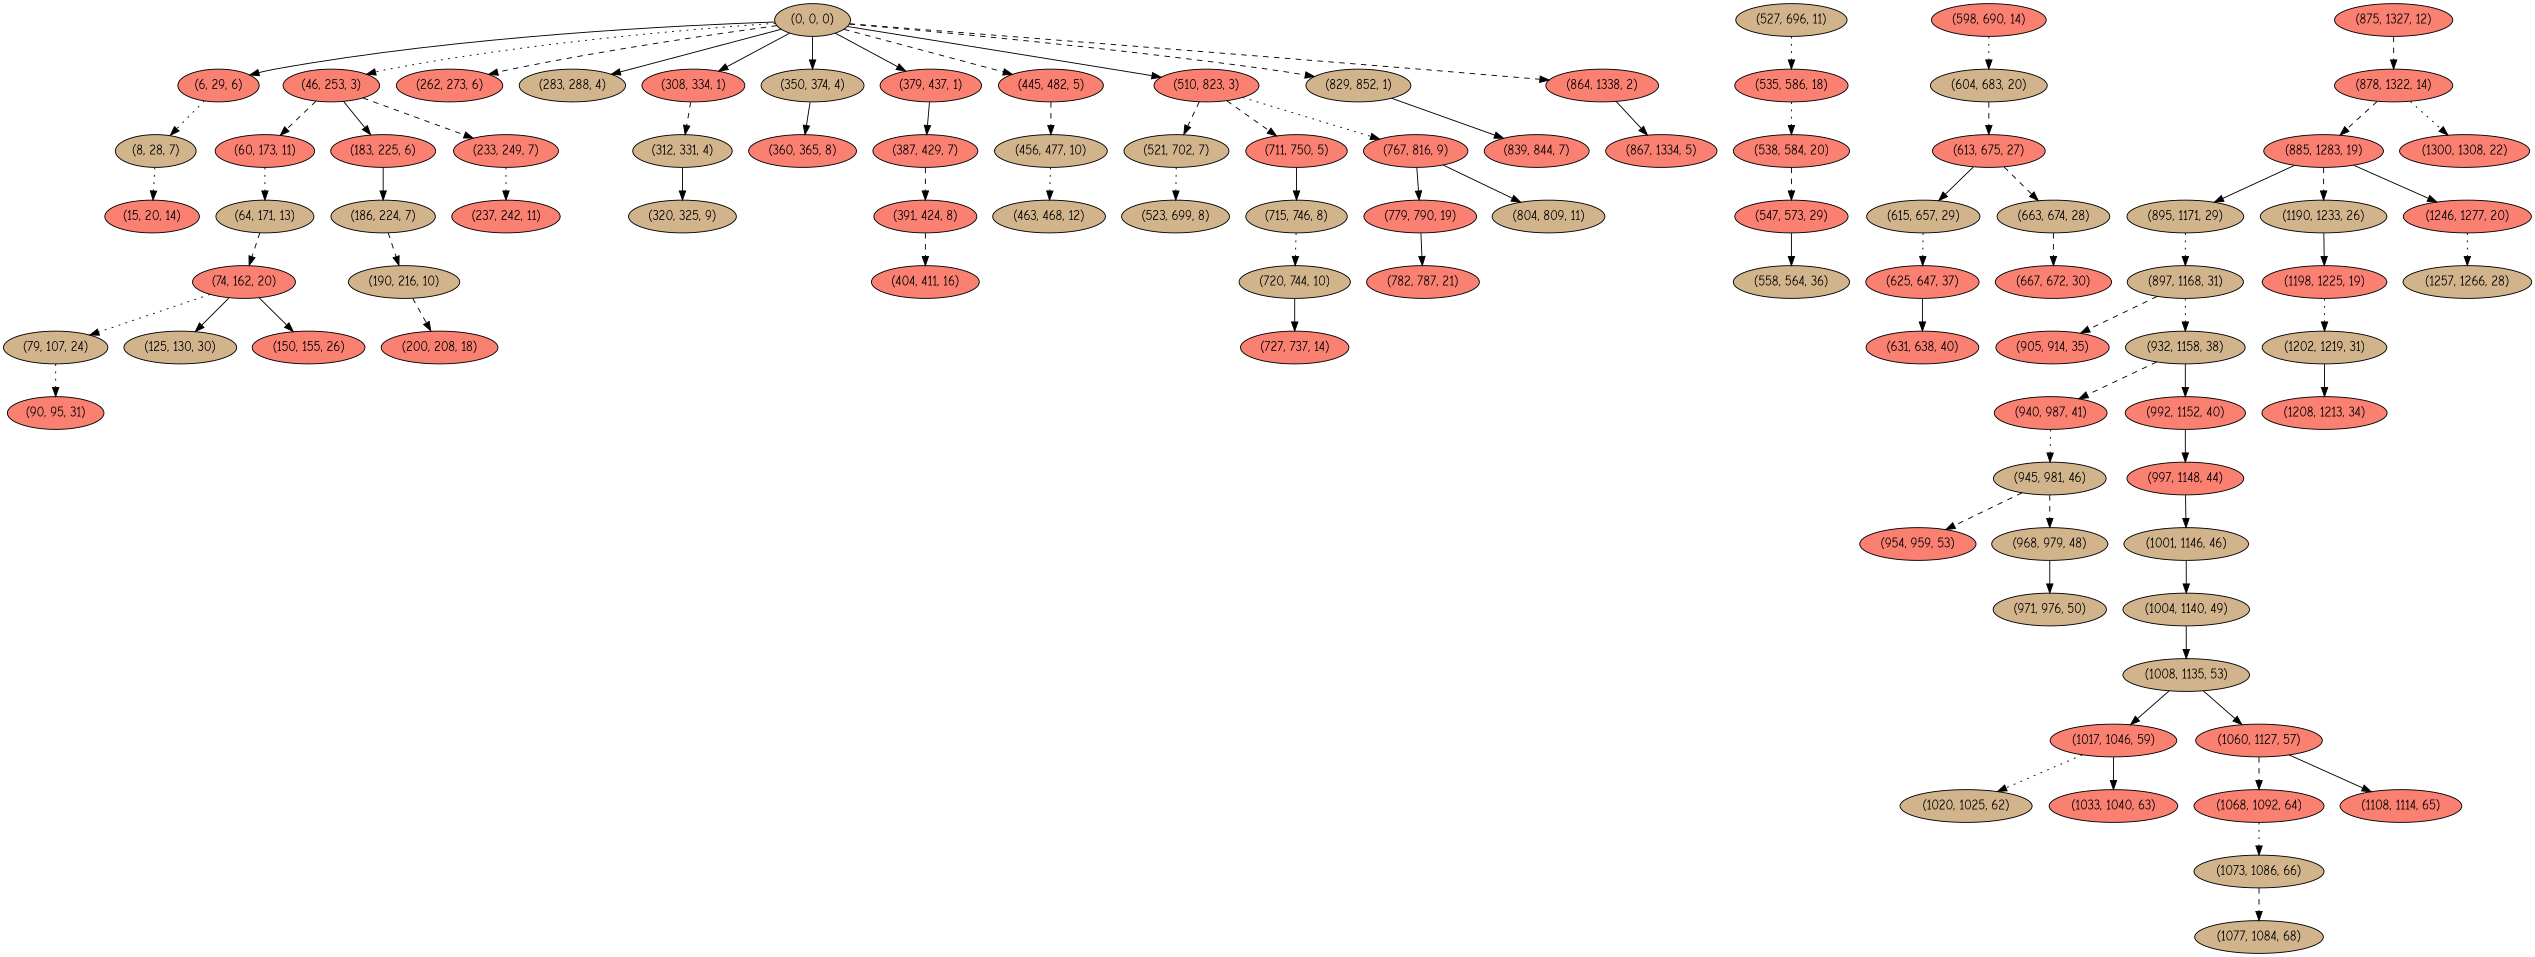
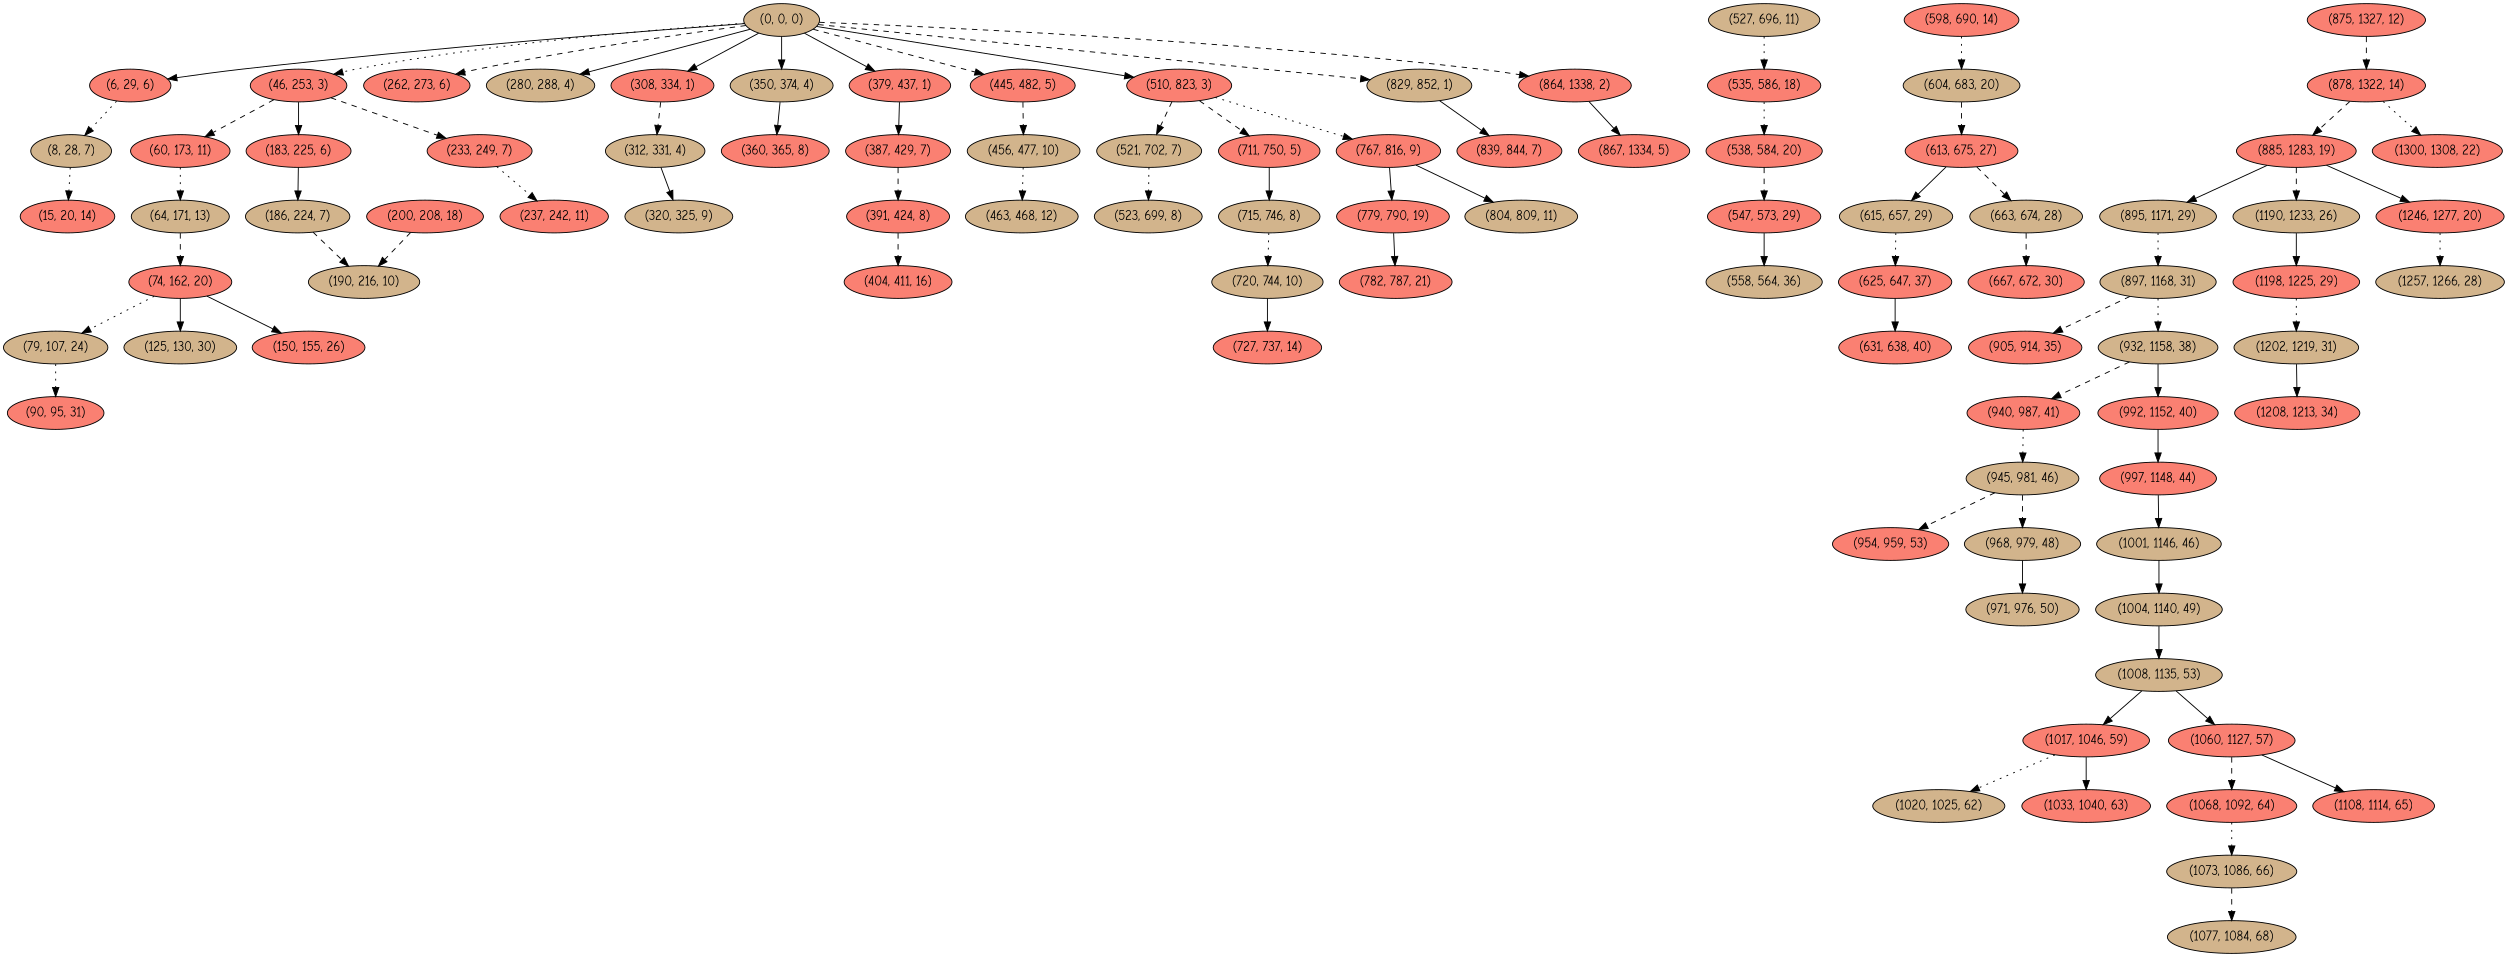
node "(283, 288, 4)": label "(283, 288, 4)" -> "(280, 288, 4)"
node "(1198, 1225, 19)": label "(1198, 1225, 19)" -> "(1198, 1225, 29)"
edge "(190, 216, 10)" -> "(200, 208, 18)": reversed
